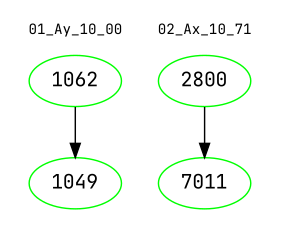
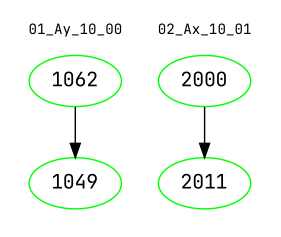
cluster "02_Ax_10_71": label "02_Ax_10_71" -> "02_Ax_10_01"
node "2800": label "2800" -> "2000"
node "7011": label "7011" -> "2011"
